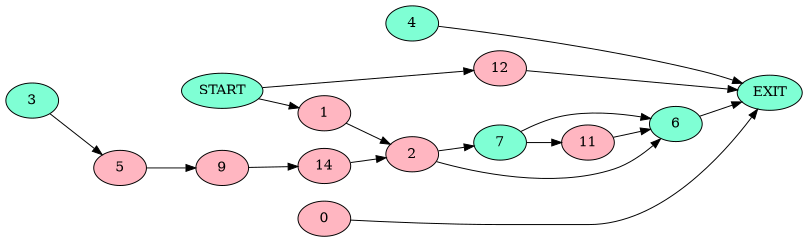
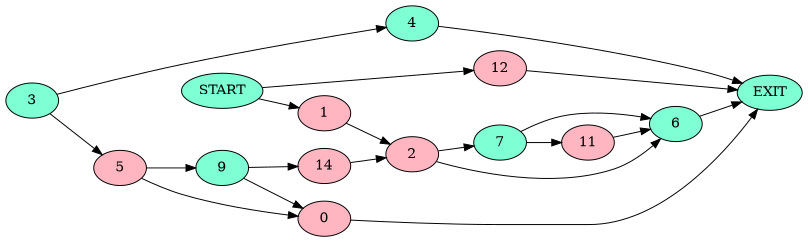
edge "3" -> "4": added
node "9": fillcolor lightpink -> aquamarine
edge "9" -> "0": added
edge "5" -> "0": added
